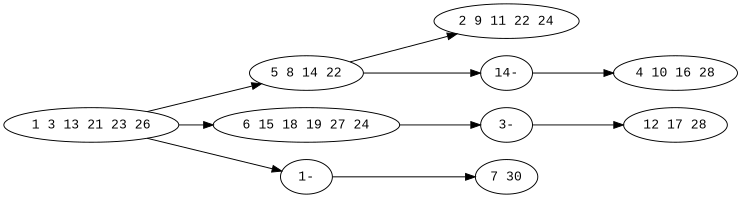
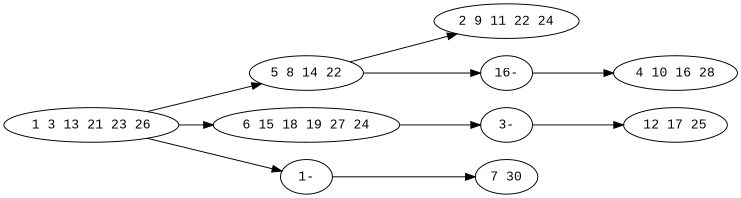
node "14-": label "14-" -> "16-"
node "12 17 28": label "12 17 28" -> "12 17 25"
